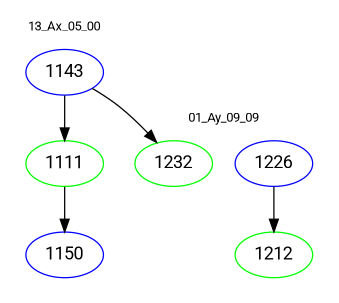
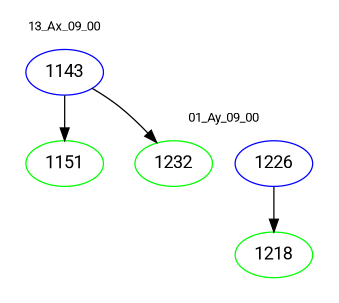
cluster "13_Ax_05_00": label "13_Ax_05_00" -> "13_Ax_09_00"
cluster "01_Ay_09_09": label "01_Ay_09_09" -> "01_Ay_09_00"
node "1111": label "1111" -> "1151"
node "1150": removed
node "1212": label "1212" -> "1218"
